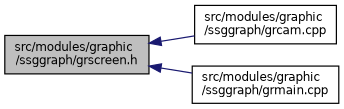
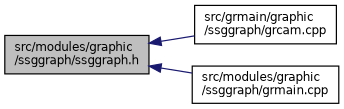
node "src/modules/graphic /ssggraph/grcam.cpp": label "src/modules/graphic /ssggraph/grcam.cpp" -> "src/grmain/graphic /ssggraph/grcam.cpp"
node "src/modules/graphic /ssggraph/grscreen.h": label "src/modules/graphic /ssggraph/grscreen.h" -> "src/modules/graphic /ssggraph/ssggraph.h"
